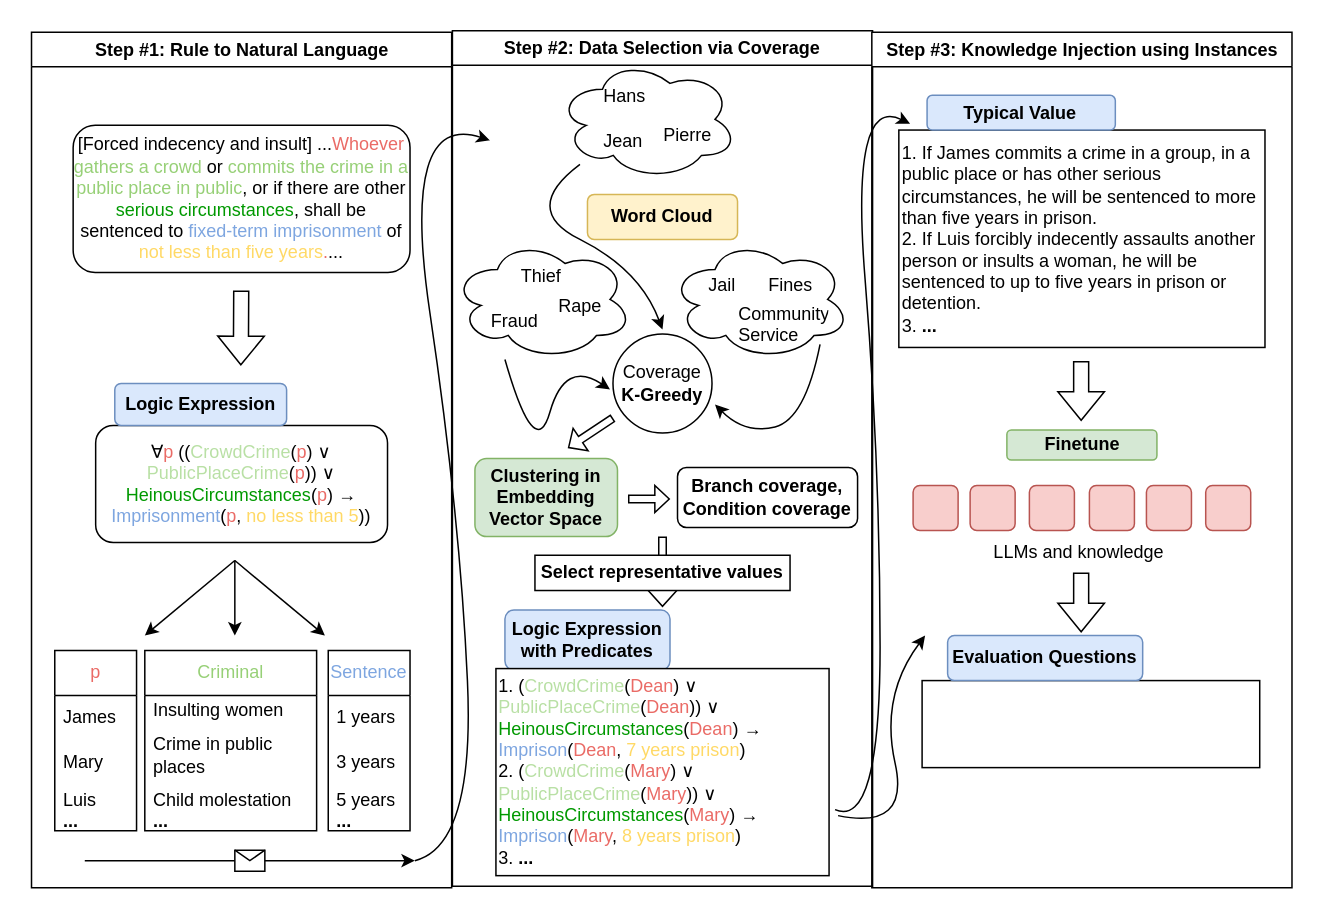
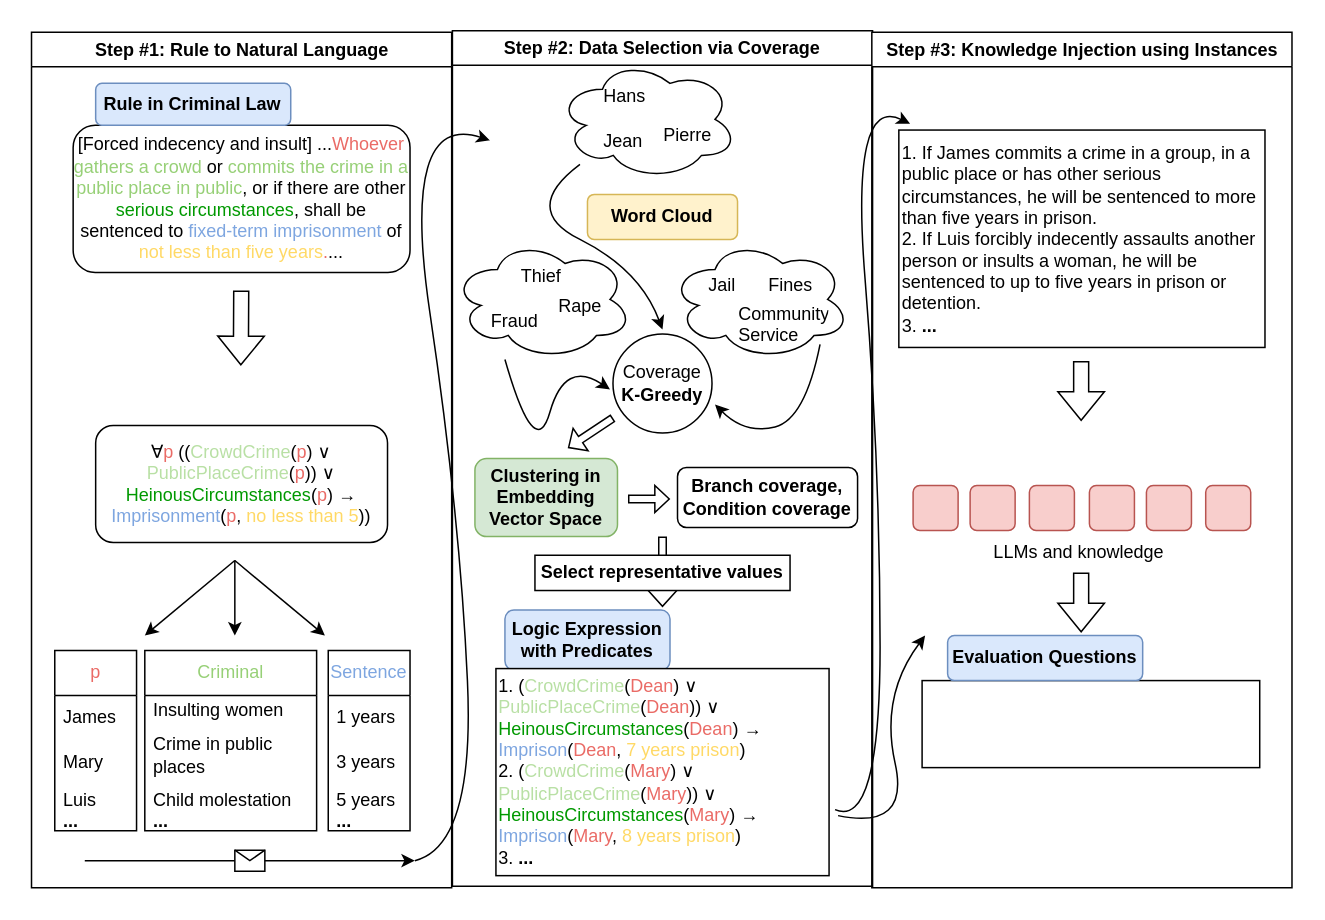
node "Rule in Criminal Law": added
node "Typical Value": removed
node "Logic Expression": removed
node "Finetune": removed
